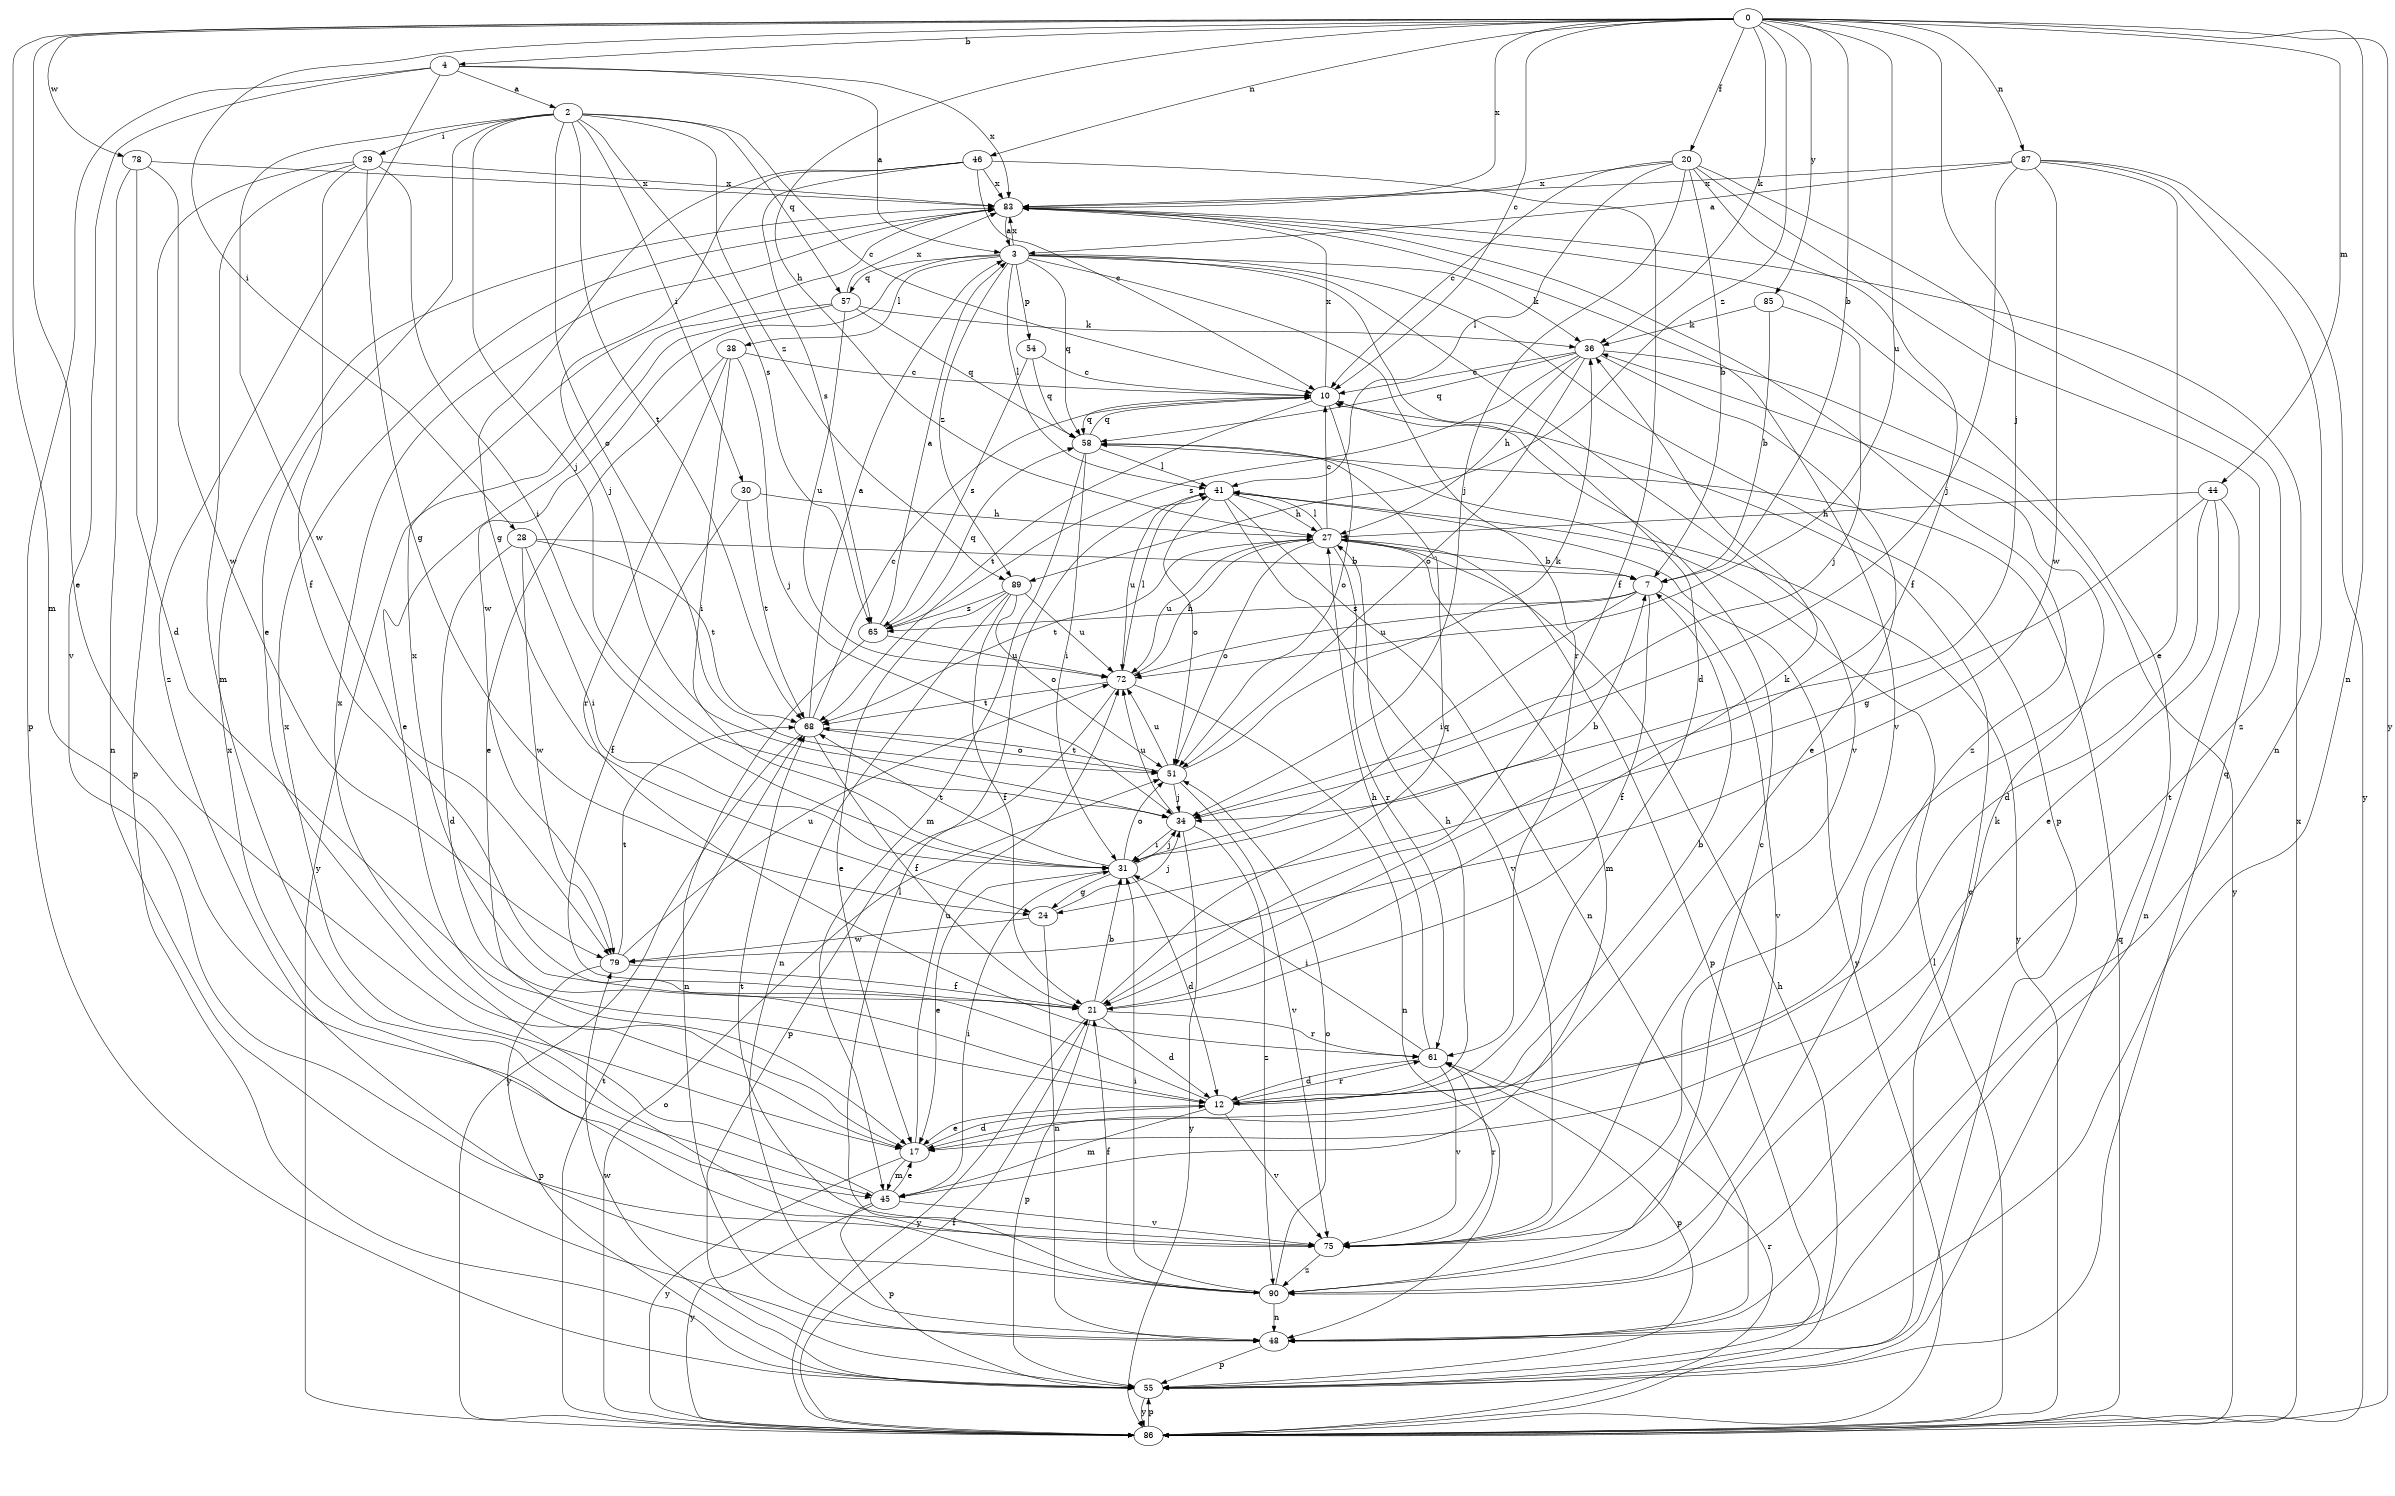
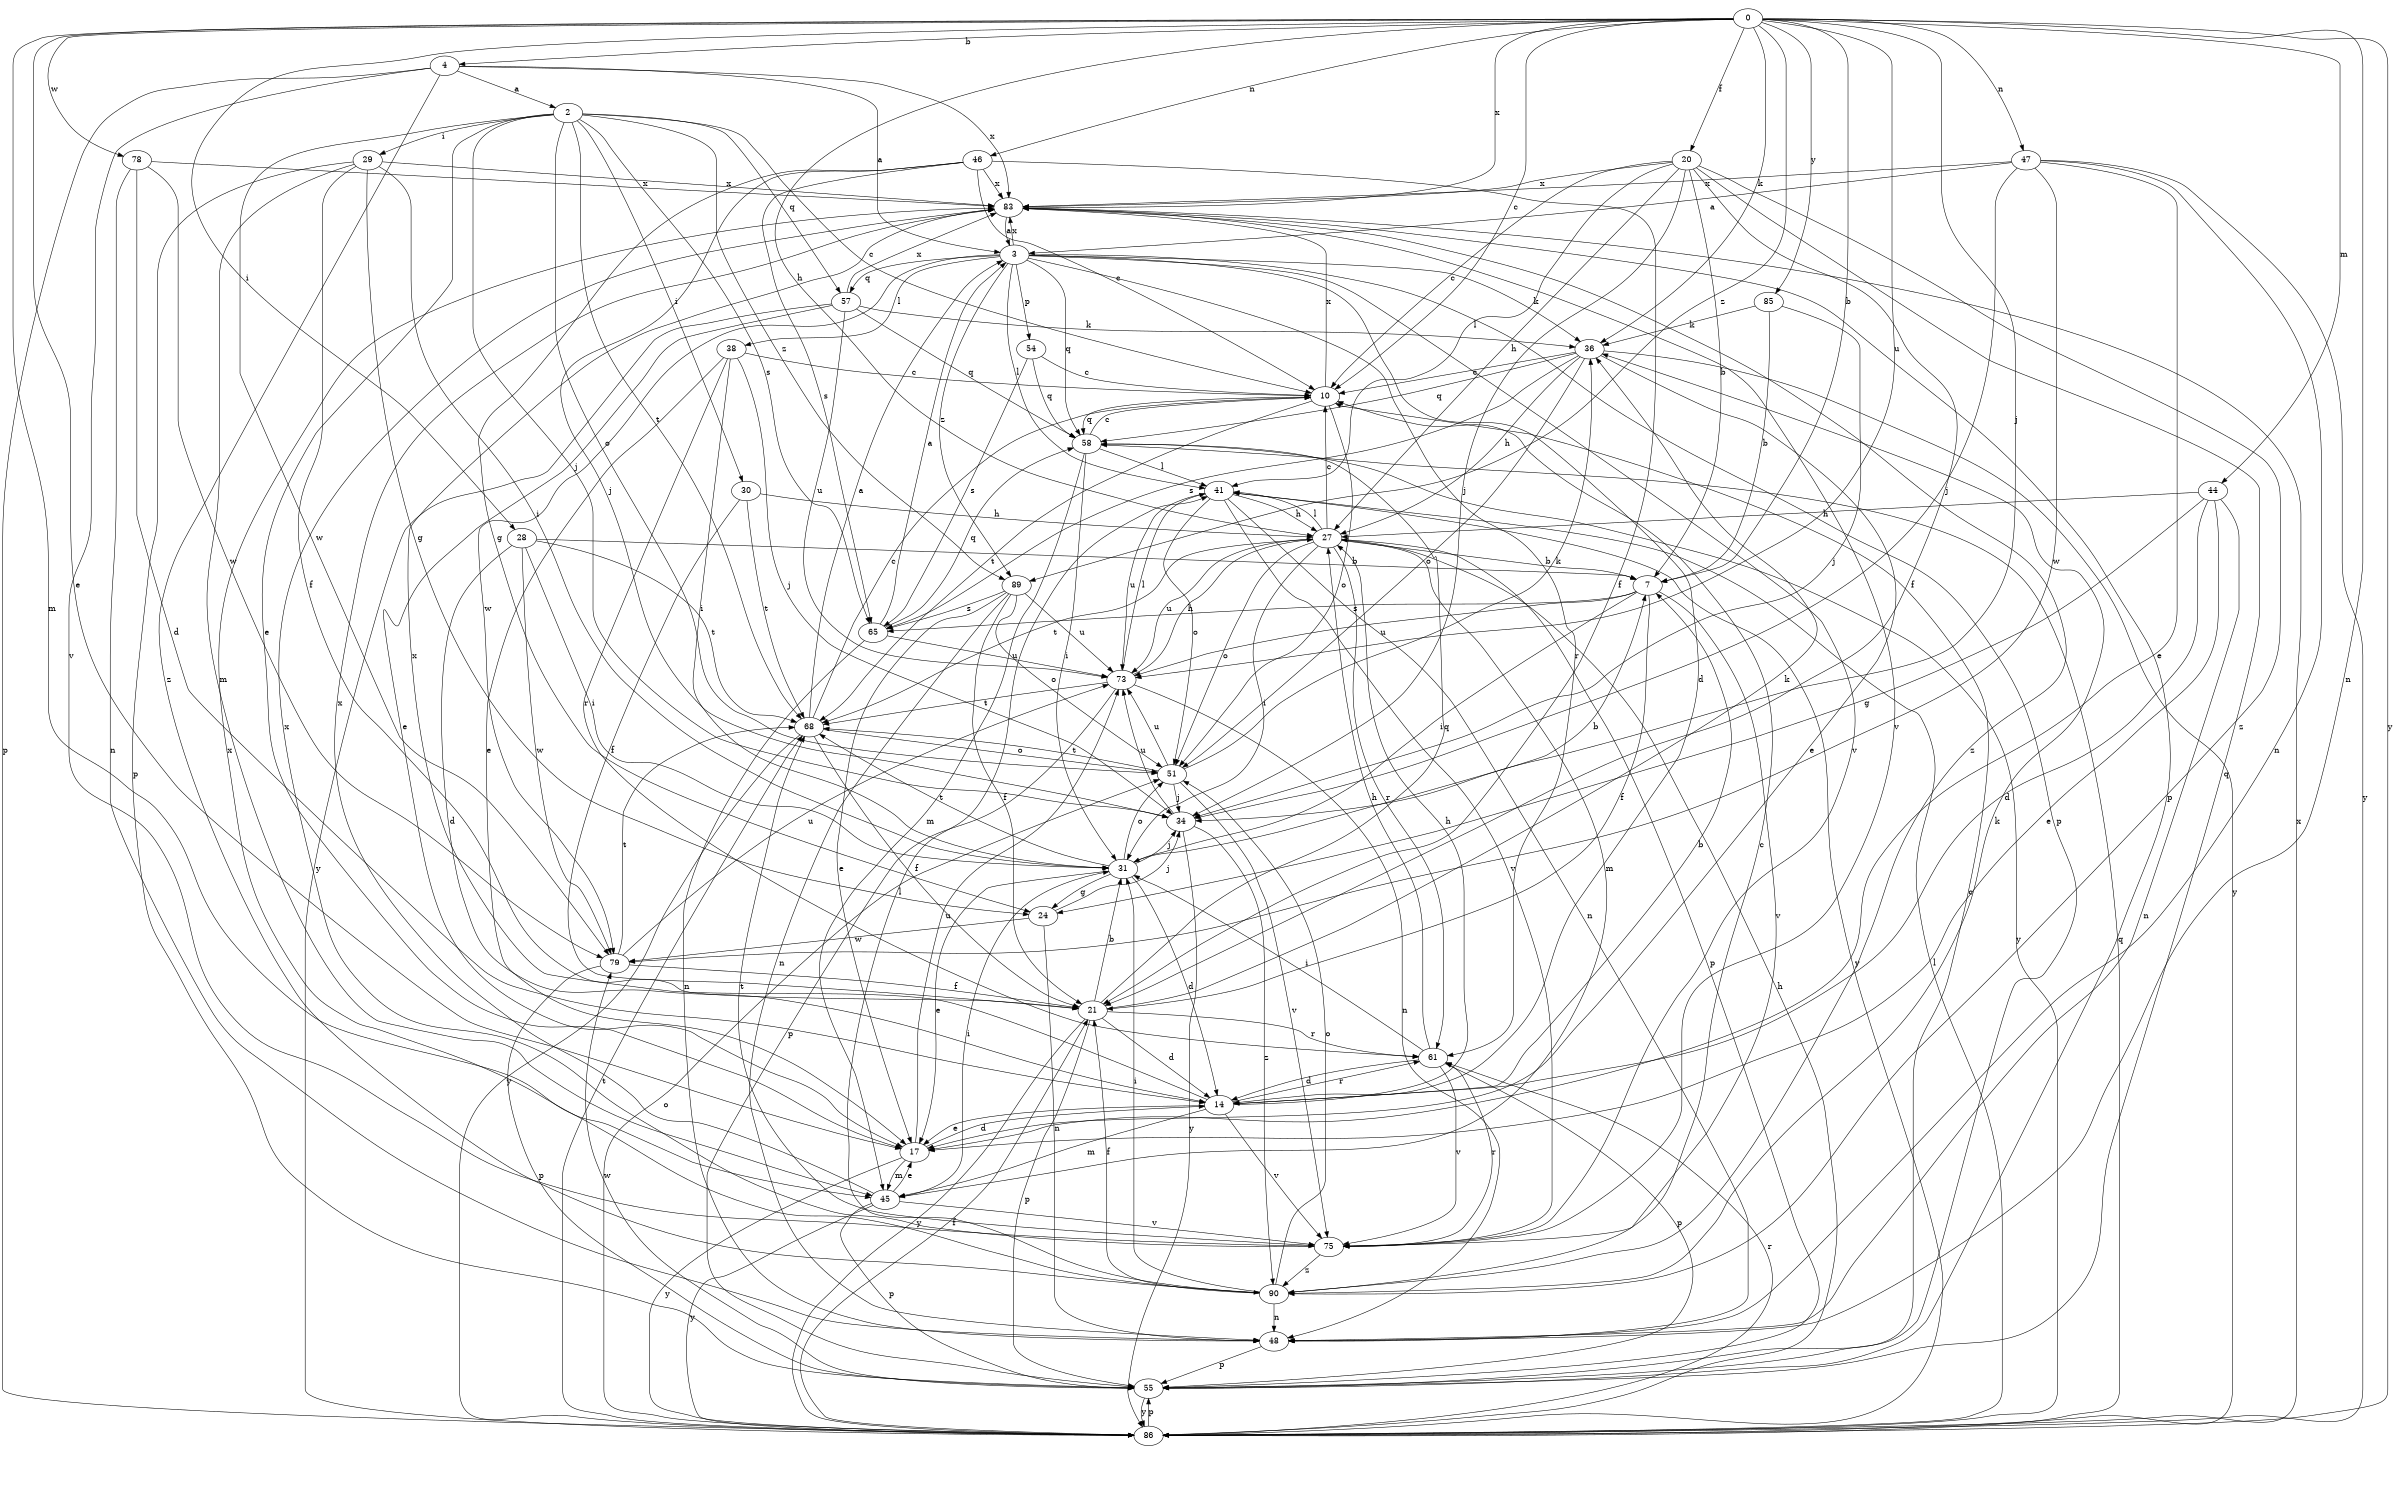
node "87": label "87" -> "47"
edge "20" -> "27": added, label "h"
edge "58" -> "10": label "q" -> "c"
node "72": label "72" -> "73"
edge "83" -> "55": label "t" -> "p"
edge "34" -> "31": now "27" -> "31"
edge "4" -> "55": now "4" -> "86"
node "12": label "12" -> "14"
